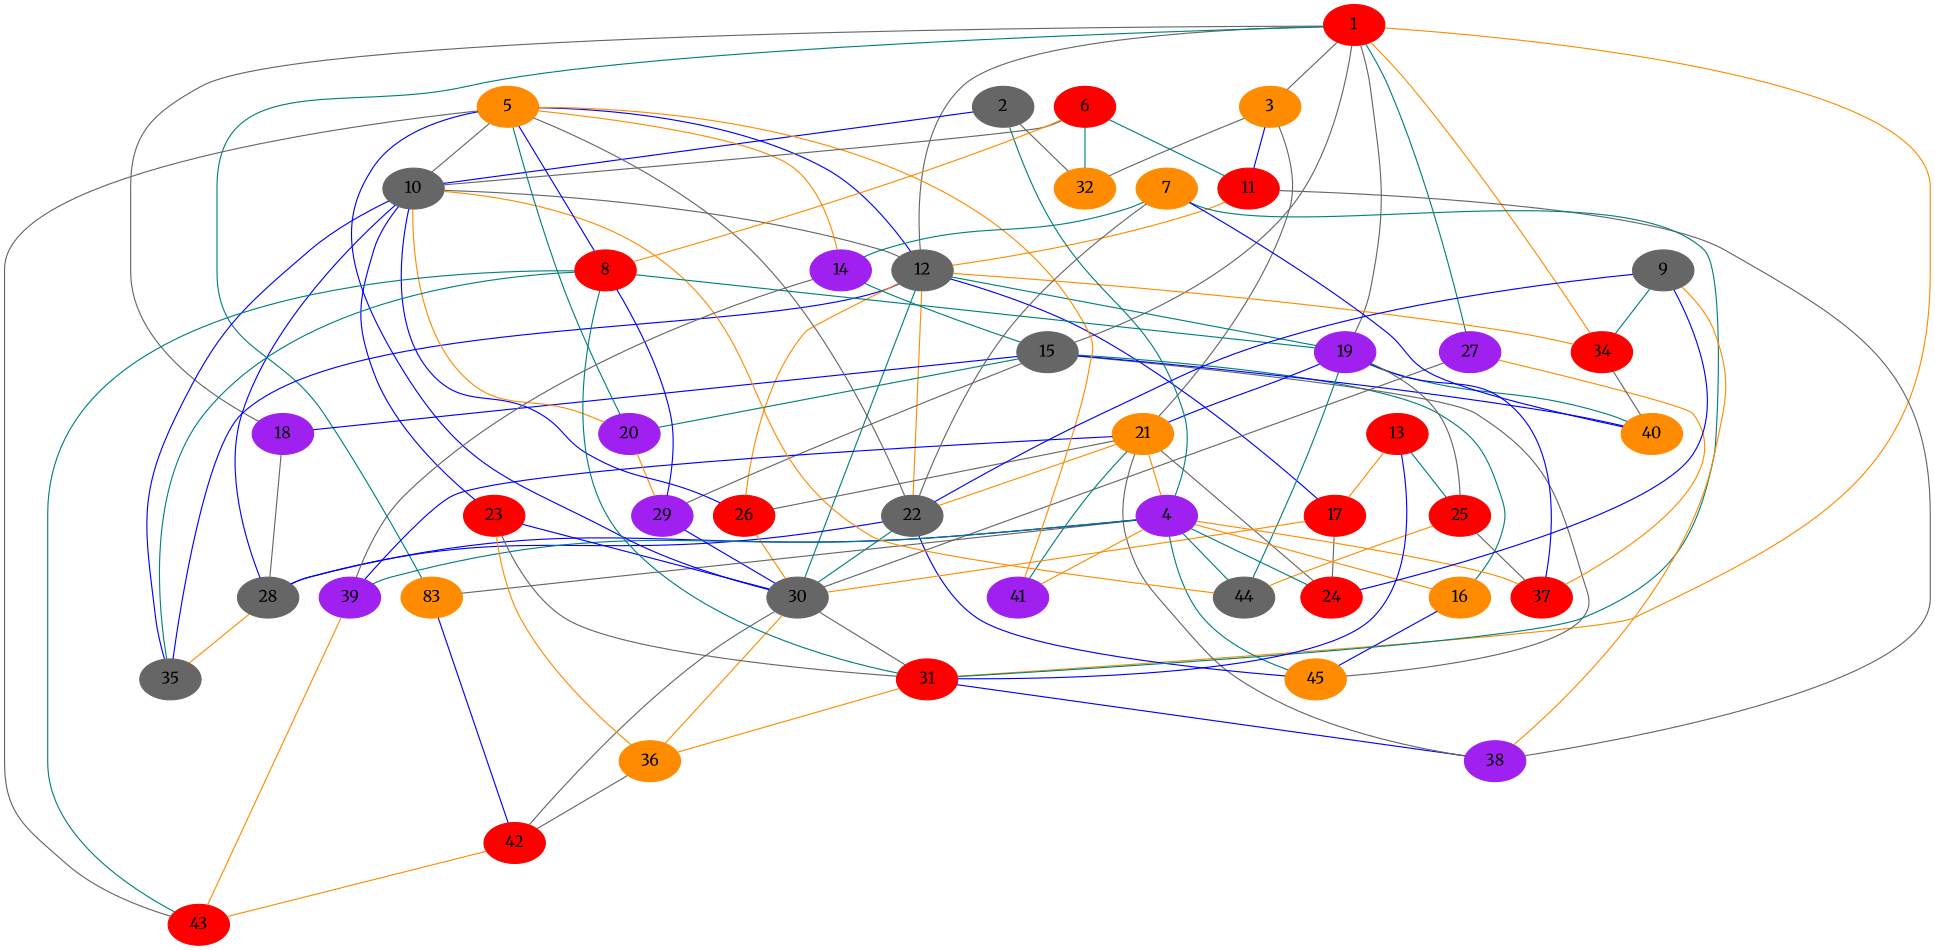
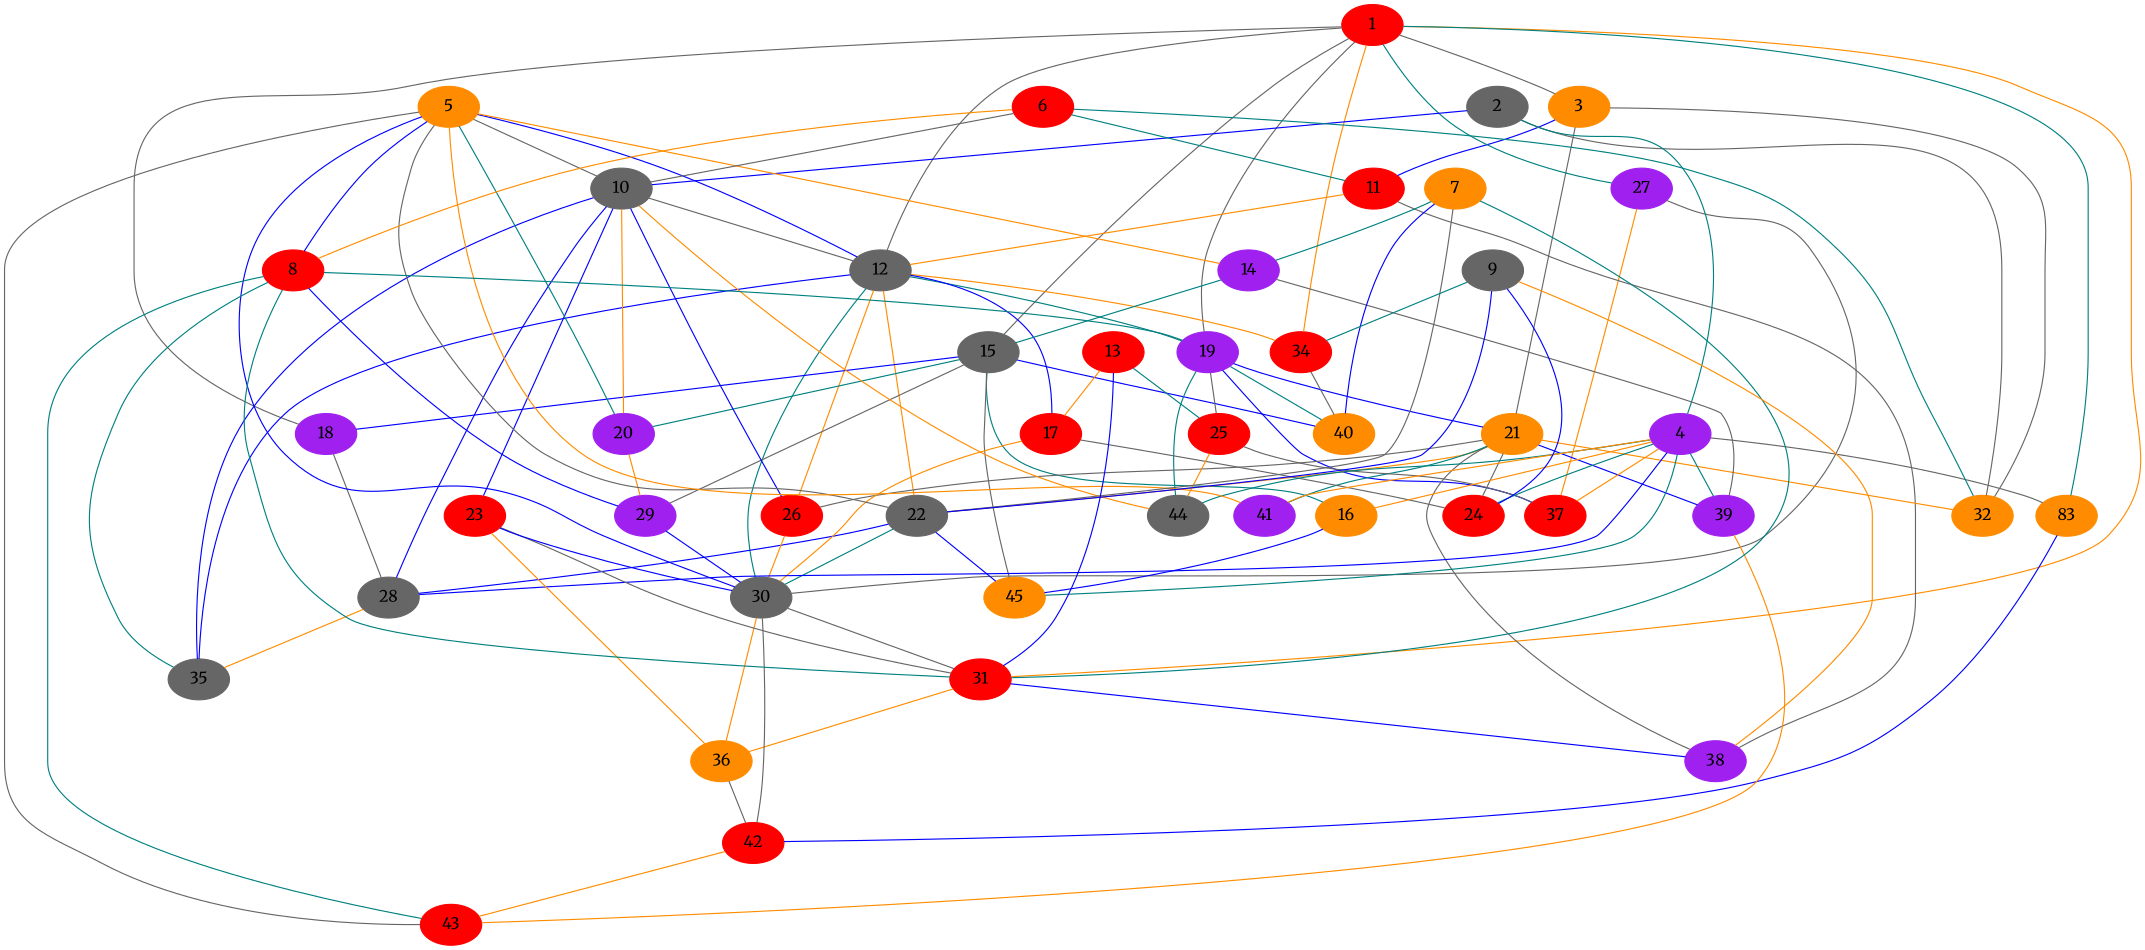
edge "21" -- "4": now "21" -- "32"
